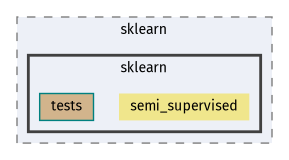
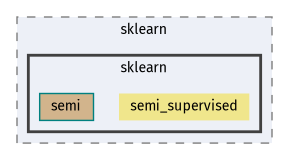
node "tests": label "tests" -> "semi"
